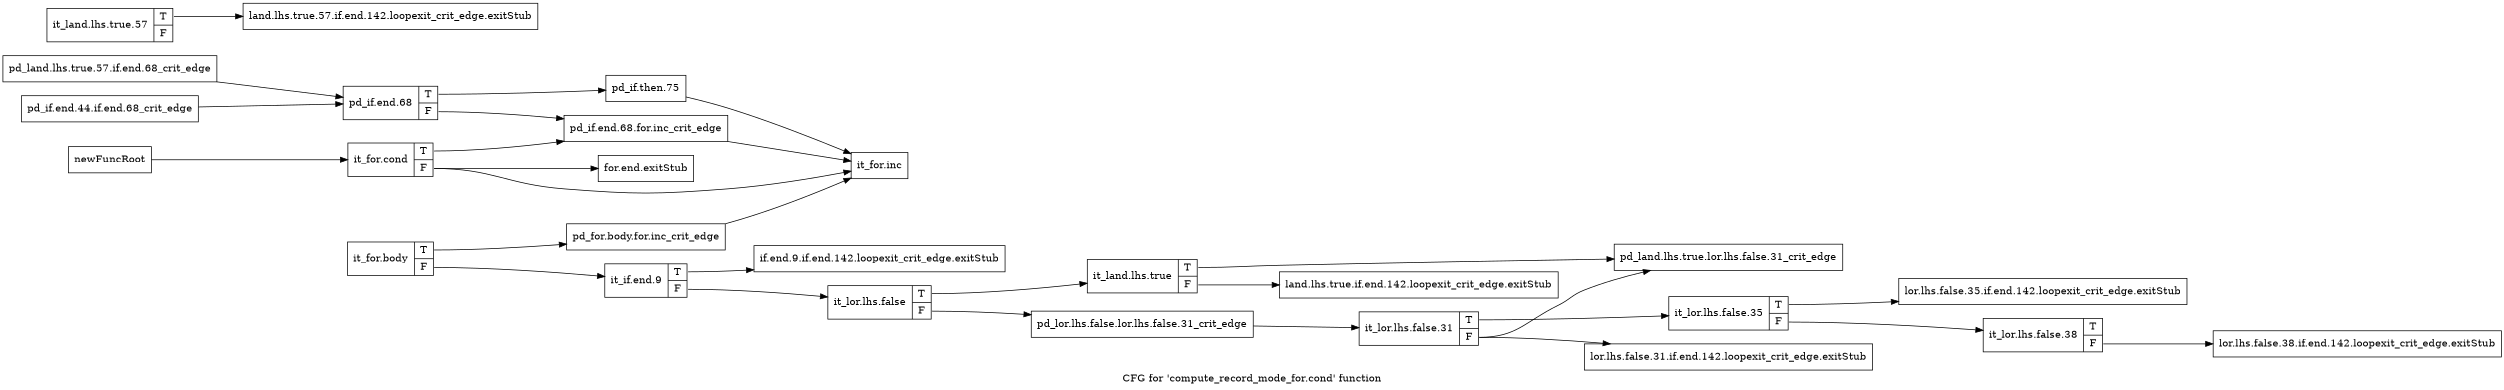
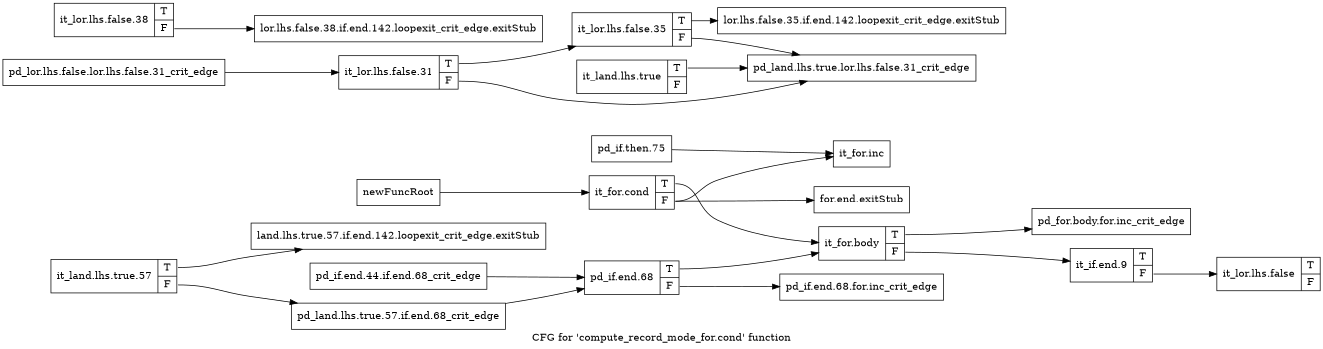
edge "pd_if.end.68" -> "pd_if.then.75": now "pd_if.end.68" -> "it_for.body"
edge "it_for.cond" -> "pd_if.end.68.for.inc_crit_edge": now "it_for.cond" -> "it_for.body"
edge "pd_if.end.68.for.inc_crit_edge" -> "it_for.inc": removed
edge "pd_for.body.for.inc_crit_edge" -> "it_for.inc": removed
node "if.end.9.if.end.142.loopexit_crit_edge.exitStub": removed
node "land.lhs.true.if.end.142.loopexit_crit_edge.exitStub": removed
edge "it_lor.lhs.false" -> "it_land.lhs.true": removed
edge "it_land.lhs.true.57" -> "pd_land.lhs.true.57.if.end.68_crit_edge": added
edge "it_lor.lhs.false" -> "pd_lor.lhs.false.lor.lhs.false.31_crit_edge": removed
edge "it_lor.lhs.false.35" -> "it_lor.lhs.false.38": now "it_lor.lhs.false.35" -> "pd_land.lhs.true.lor.lhs.false.31_crit_edge"
node "lor.lhs.false.31.if.end.142.loopexit_crit_edge.exitStub": removed
